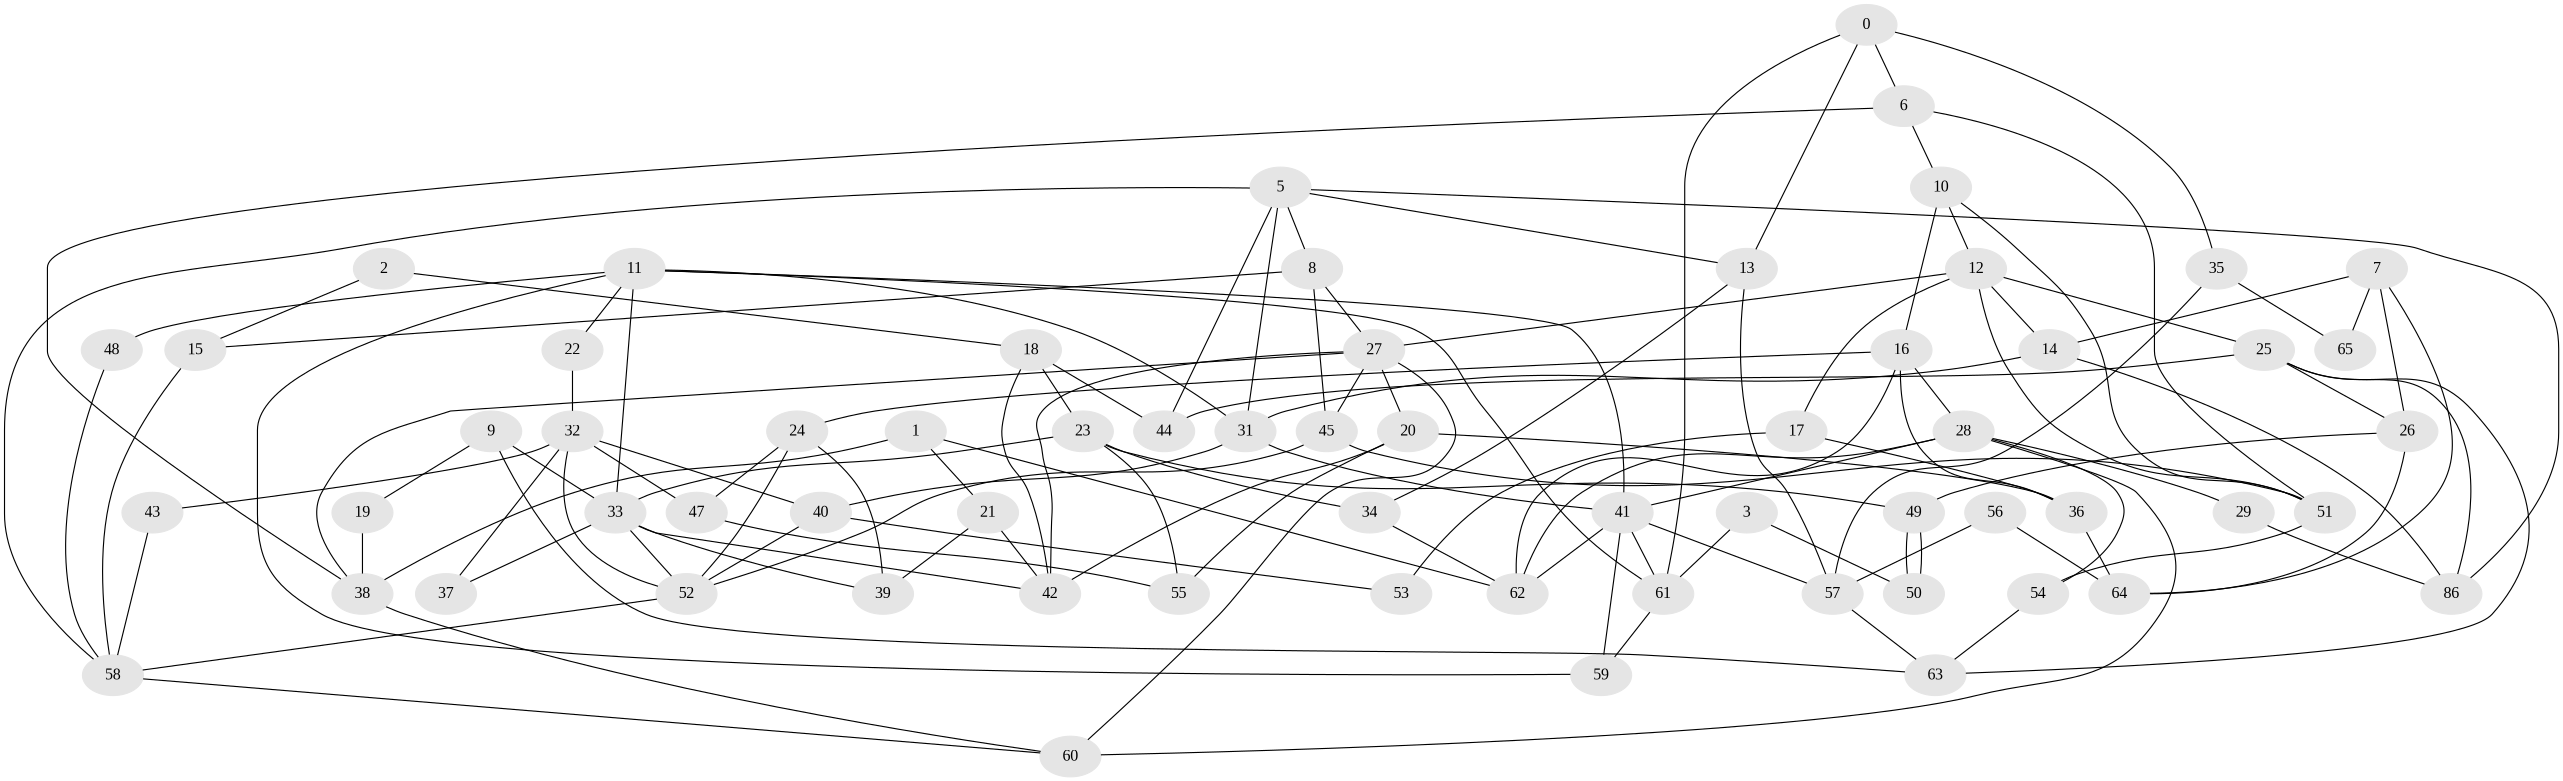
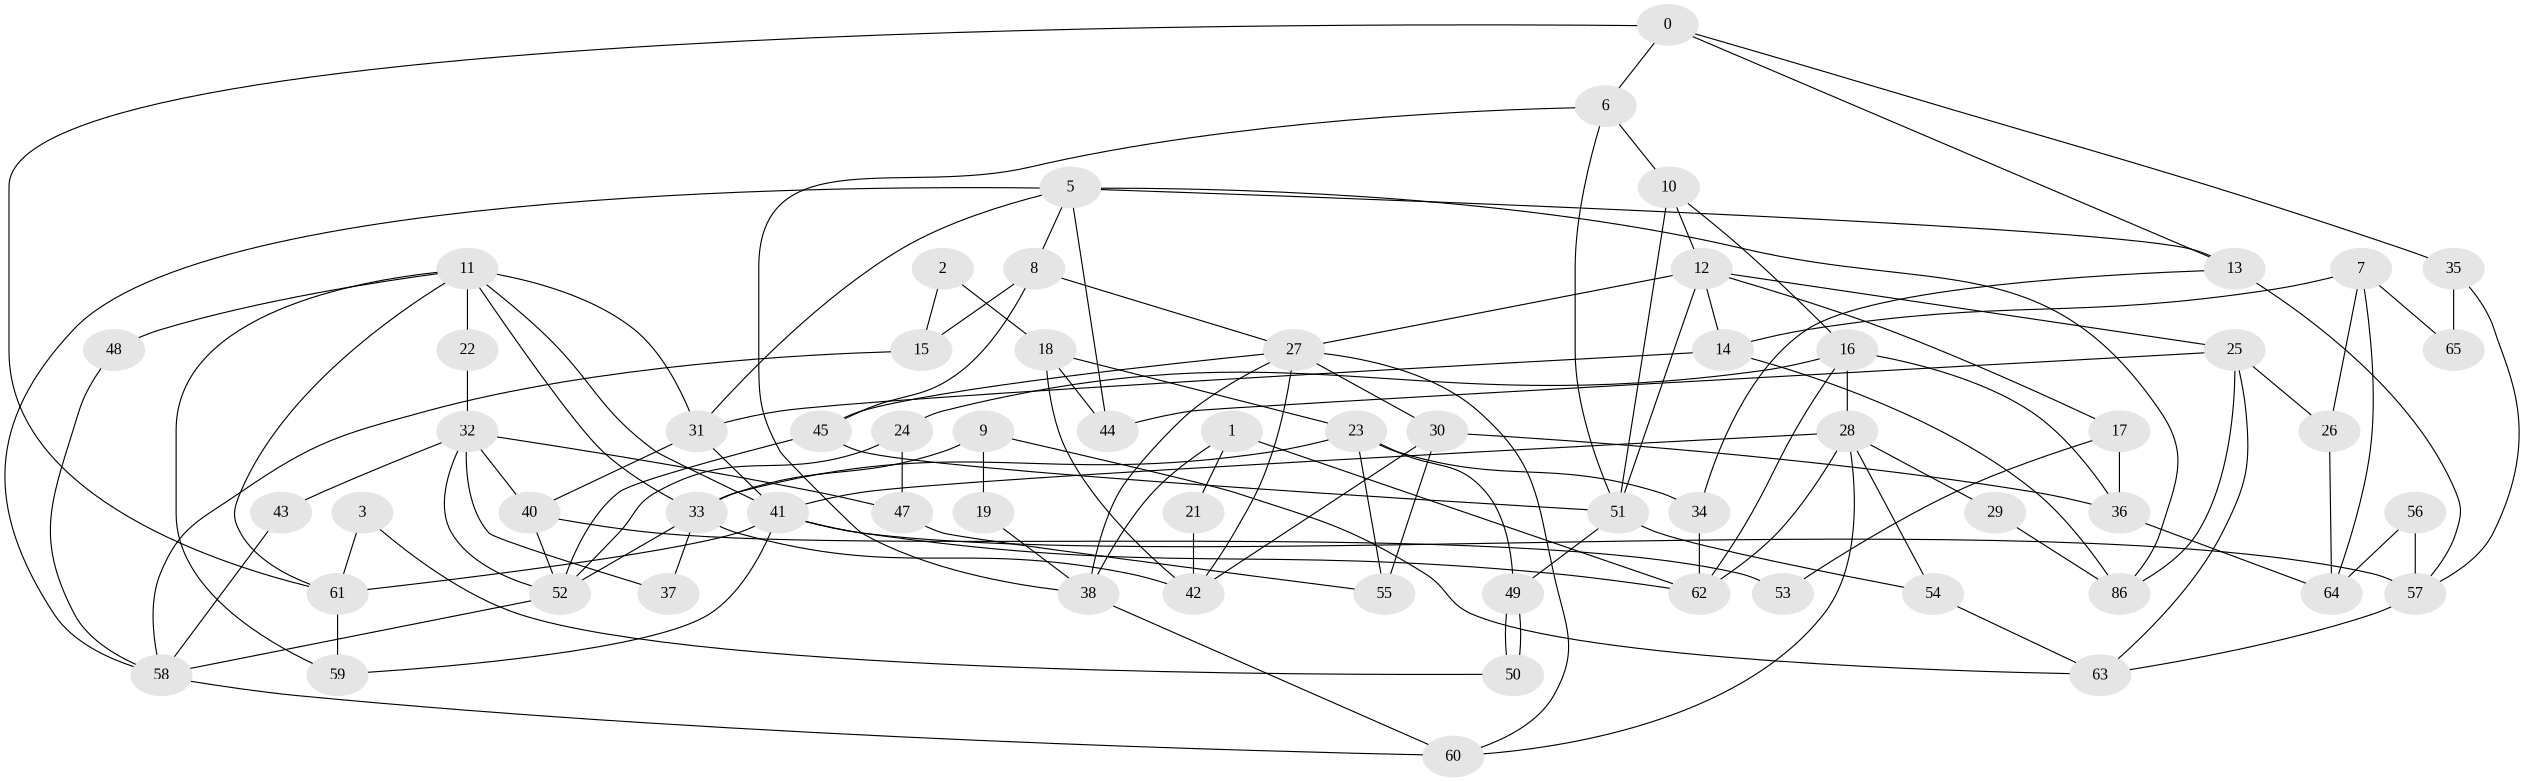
node "20": label "20" -> "30"
edge "26" -- "49": now "51" -- "49"
node "39": removed
